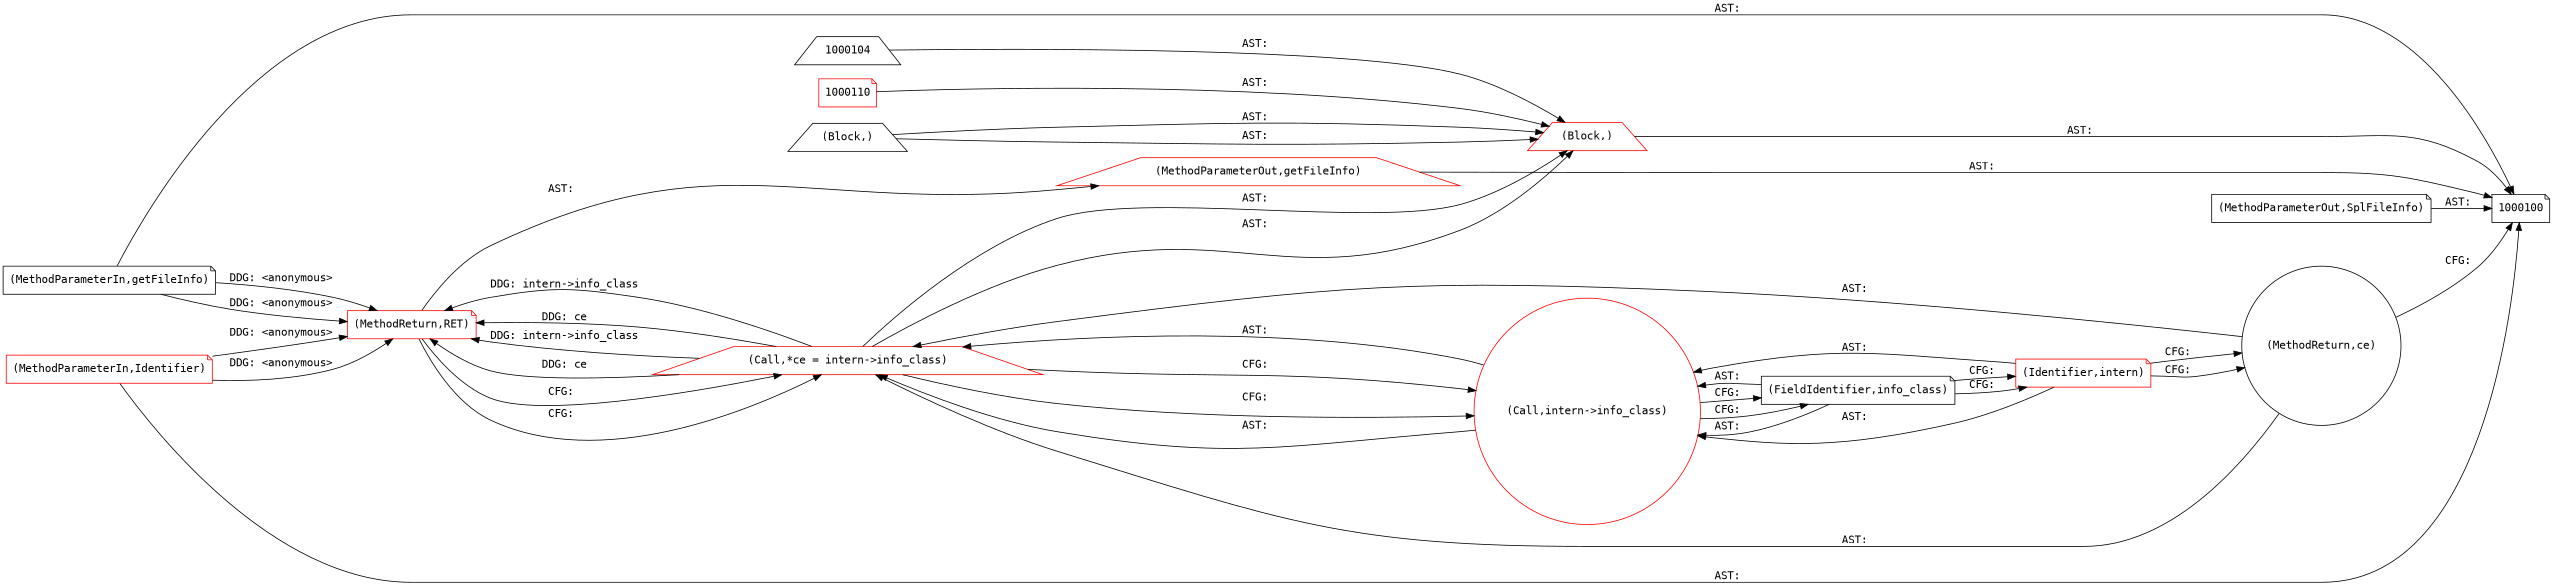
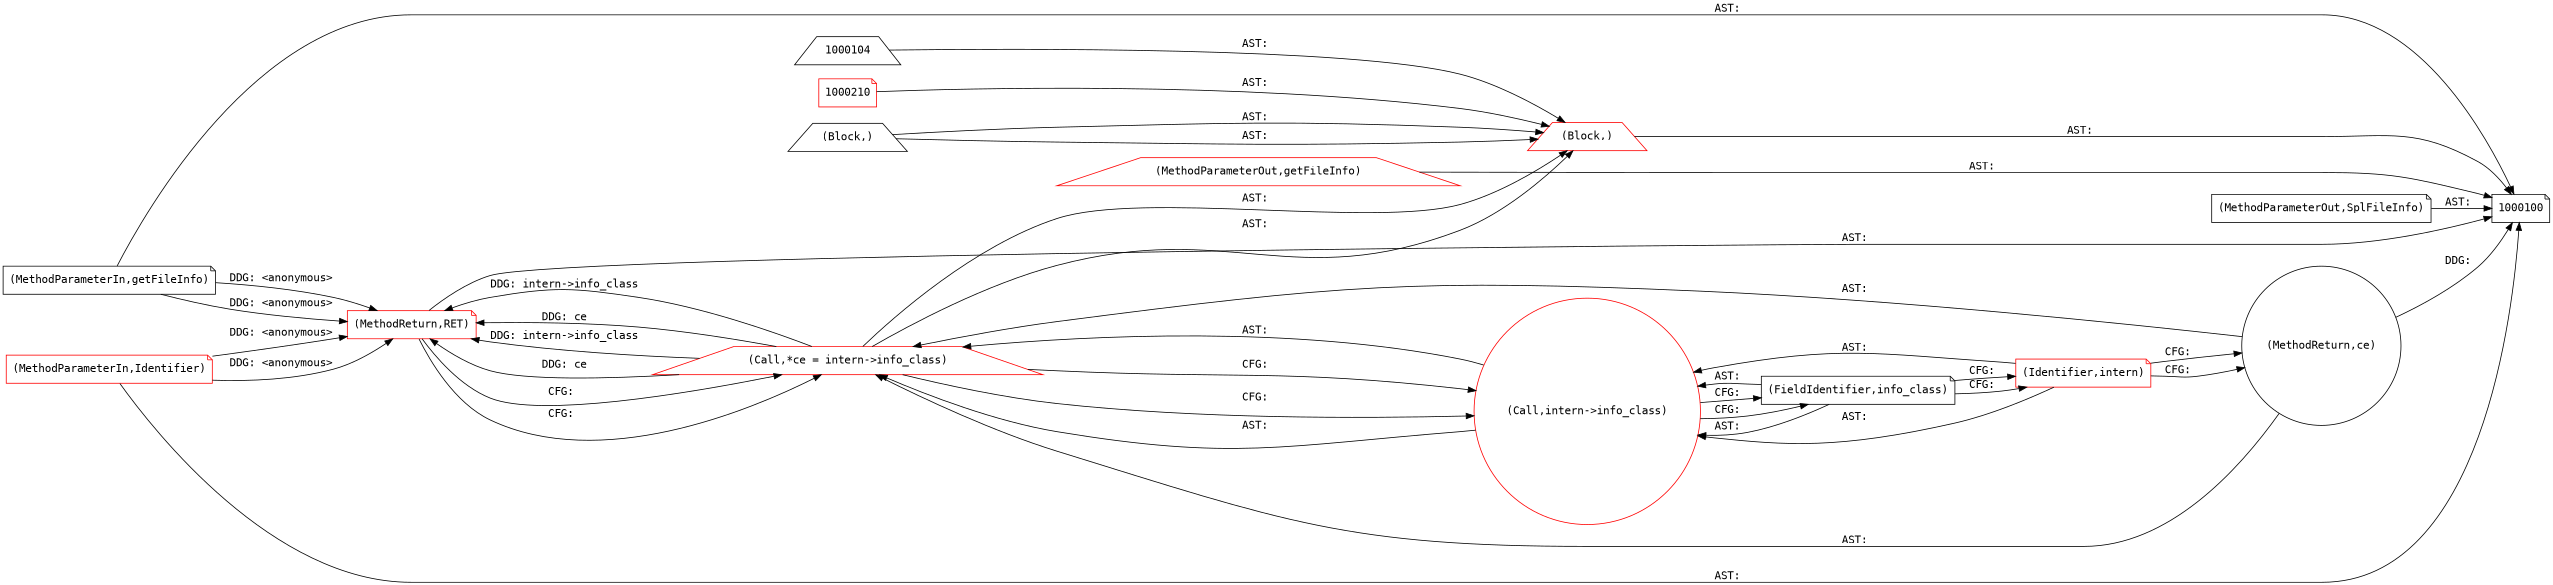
node "1000110": label "1000110" -> "1000210"
edge "(MethodReturn,RET)" -> "(MethodParameterOut,getFileInfo)": now "(MethodReturn,RET)" -> "1000100"
edge "(MethodReturn,ce)" -> "1000100": label "CFG: " -> "DDG: "
